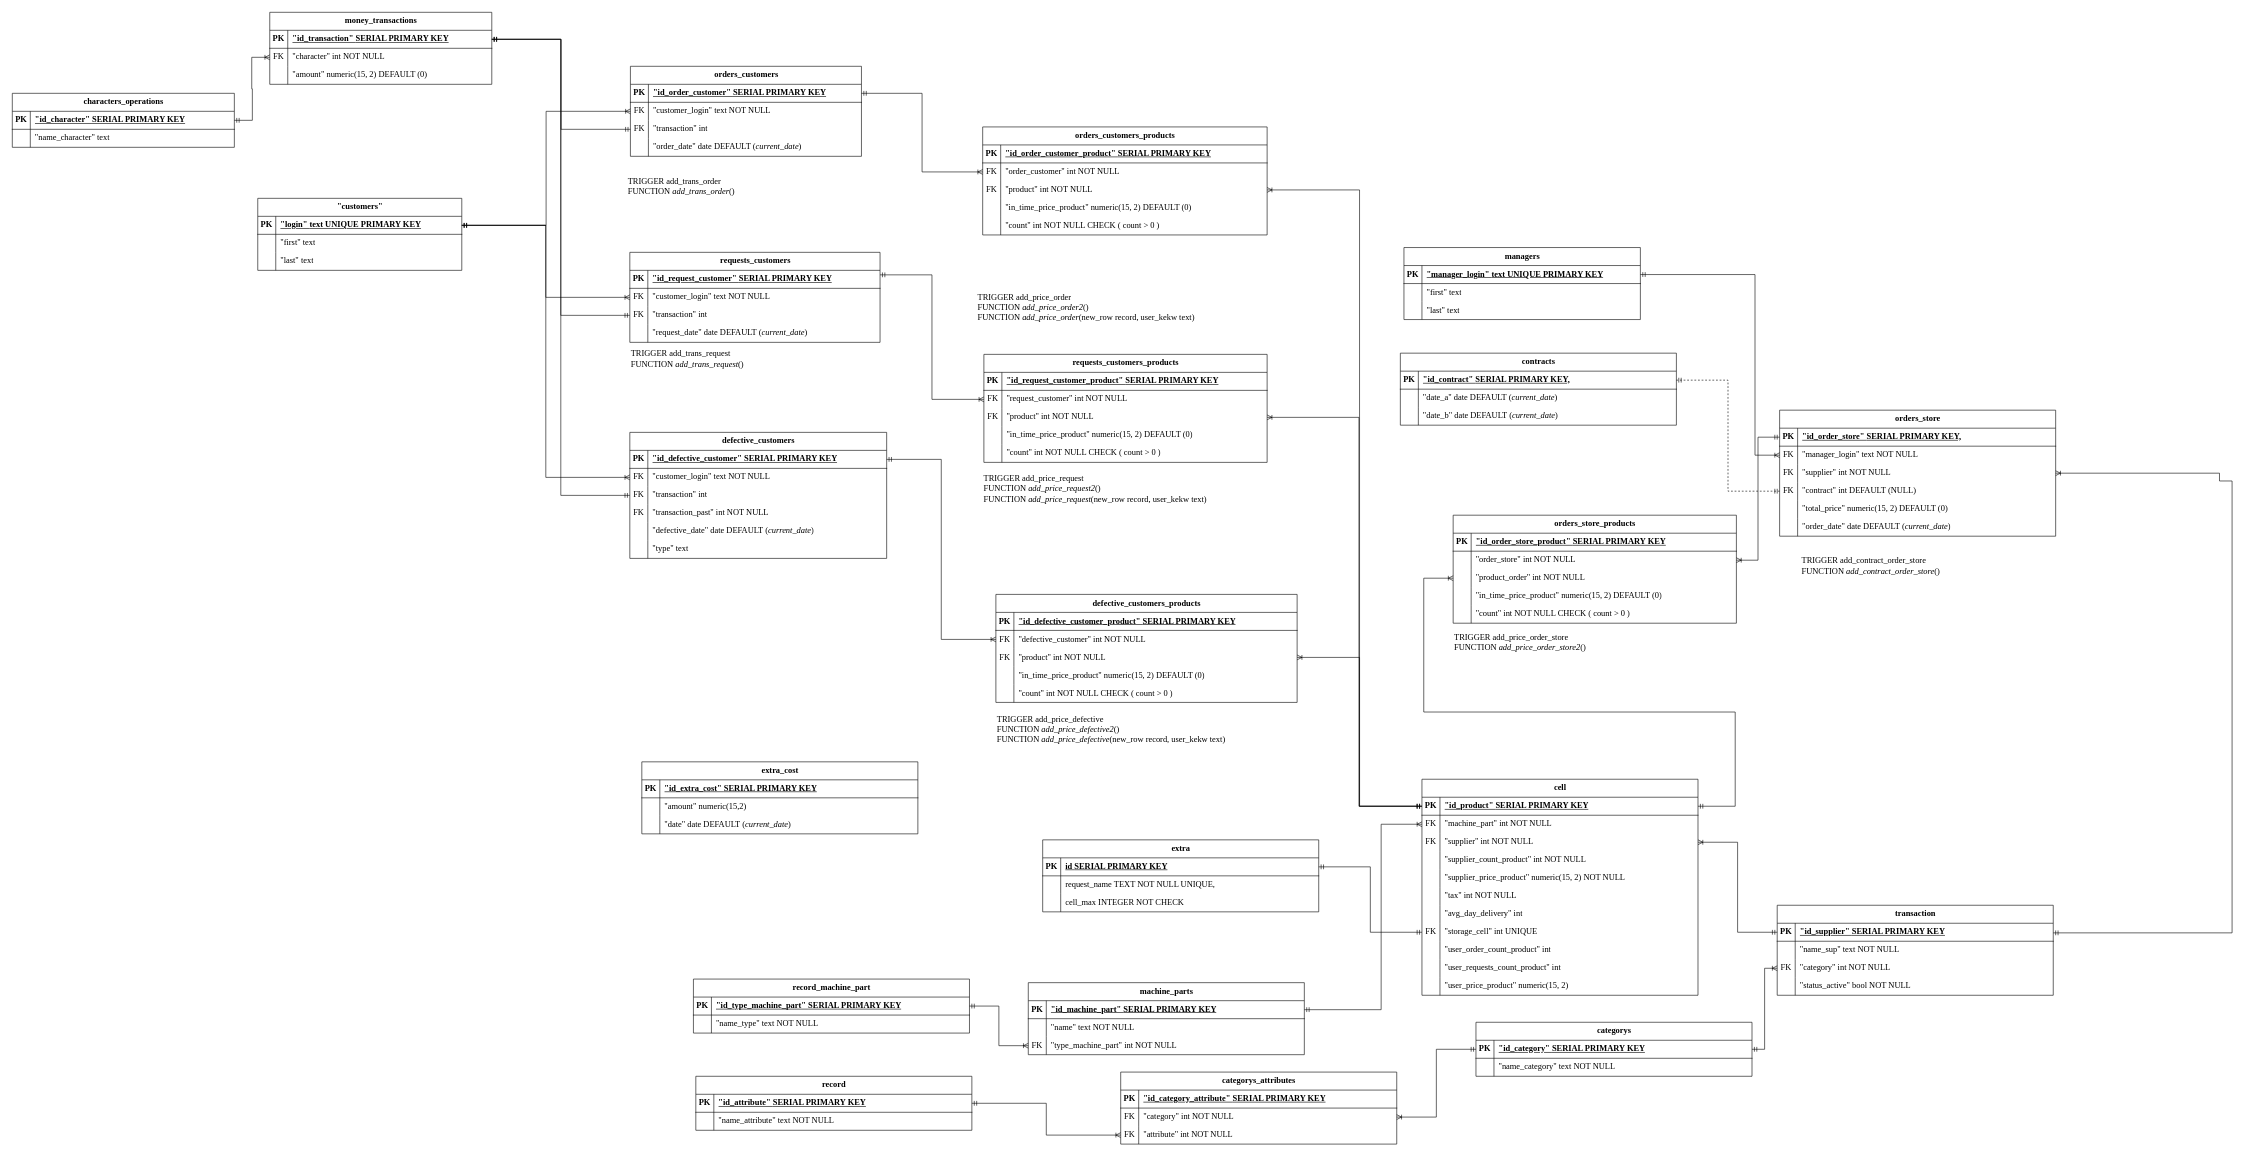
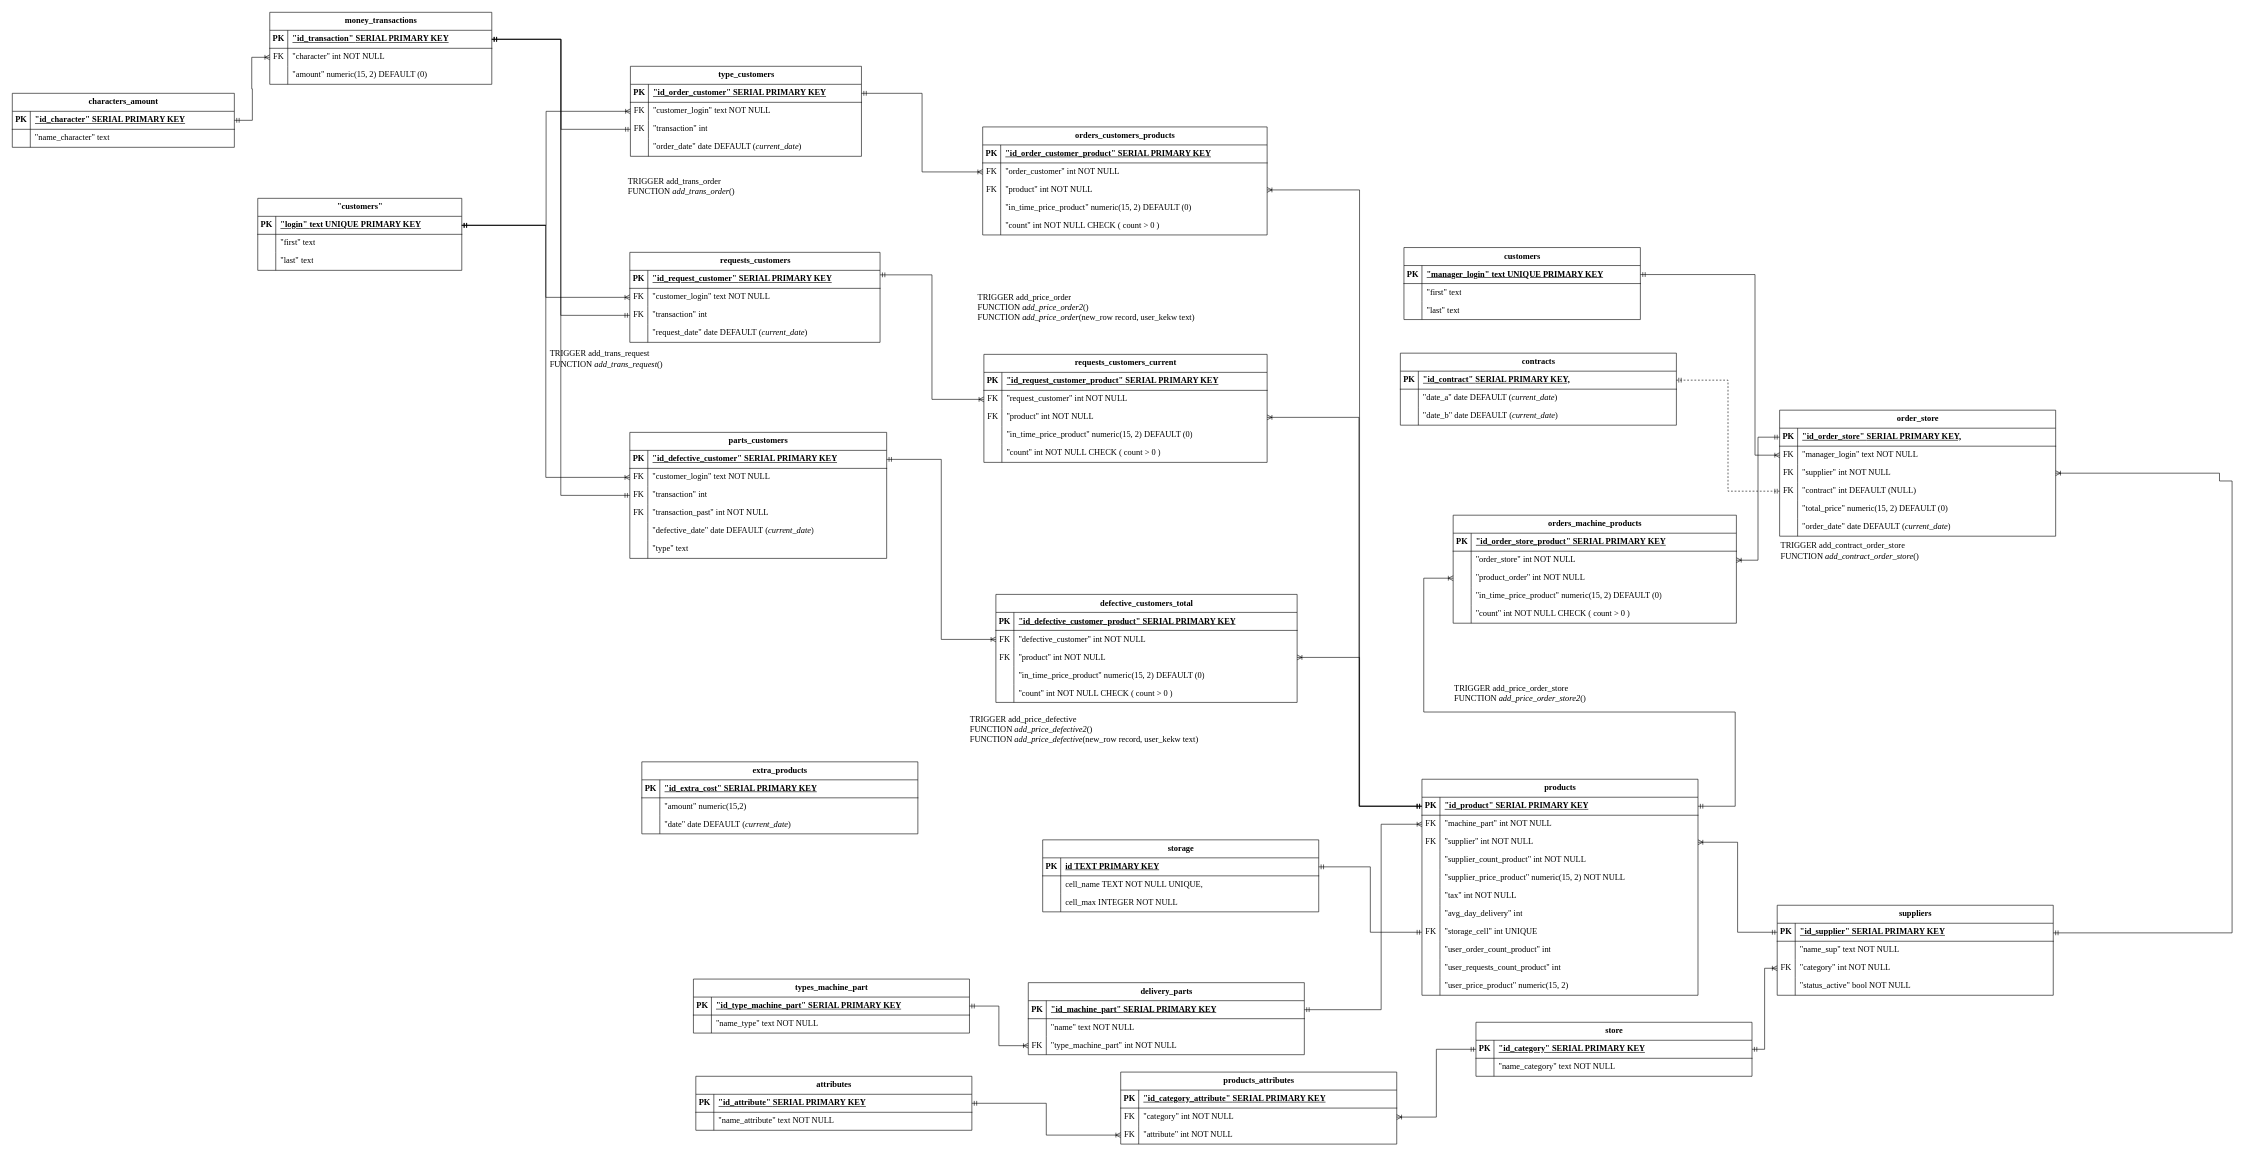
node "orders_customers": label "orders_customers" -> "type_customers"
node "characters_operations": label "characters_operations" -> "characters_amount"
node "managers": label "managers" -> "customers"
node "requests_customers_products": label "requests_customers_products" -> "requests_customers_current"
node "TRIGGER add_trans_request FUNCTION add_trans_request()": moved (709, 365) -> (628, 365)
node "orders_store": label "orders_store" -> "order_store"
node "defective_customers": label "defective_customers" -> "parts_customers"
node "TRIGGER add_price_request FUNCTION add_price_request2() FUNCTION add_price_request(new_row record, user_kekw text)": removed
node "orders_store_products": label "orders_store_products" -> "orders_machine_products"
node "TRIGGER add_contract_order_store FUNCTION add_contract_order_store()": moved (1897, 572) -> (1876, 557)
node "defective_customers_products": label "defective_customers_products" -> "defective_customers_total"
node "TRIGGER add_price_order_store FUNCTION add_price_order_store2()": moved (1544, 642) -> (1544, 693)
node "TRIGGER add_price_defective FUNCTION add_price_defective2() FUNCTION add_price_defective(new_row record, user_kekw text)": moved (1156, 730) -> (1129, 730)
node "extra_cost": label "extra_cost" -> "extra_products"
node "cell": label "cell" -> "products"
node "extra": label "extra" -> "storage"
node "id SERIAL PRIMARY KEY": label "id SERIAL PRIMARY KEY" -> "id TEXT PRIMARY KEY"
node "request_name TEXT NOT NULL UNIQUE,": label "request_name TEXT NOT NULL UNIQUE," -> "cell_name TEXT NOT NULL UNIQUE,"
node "cell_max INTEGER NOT CHECK": label "cell_max INTEGER NOT CHECK" -> "cell_max INTEGER NOT NULL"
node "transaction": label "transaction" -> "suppliers"
node "record_machine_part": label "record_machine_part" -> "types_machine_part"
node "machine_parts": label "machine_parts" -> "delivery_parts"
node "categorys": label "categorys" -> "store"
node "categorys_attributes": label "categorys_attributes" -> "products_attributes"
node "record": label "record" -> "attributes"
